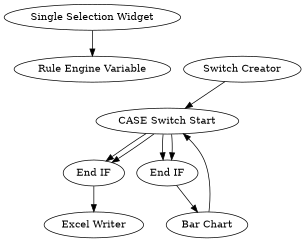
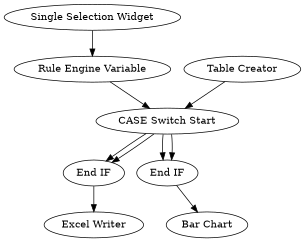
node "Switch Creator": label "Switch Creator" -> "Table Creator"
edge "Bar Chart" -> "CASE Switch Start": now "Rule Engine Variable" -> "CASE Switch Start"
